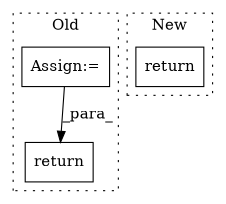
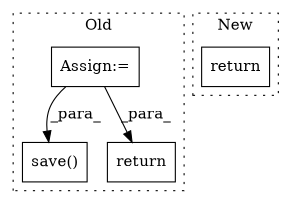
node "save()": added
